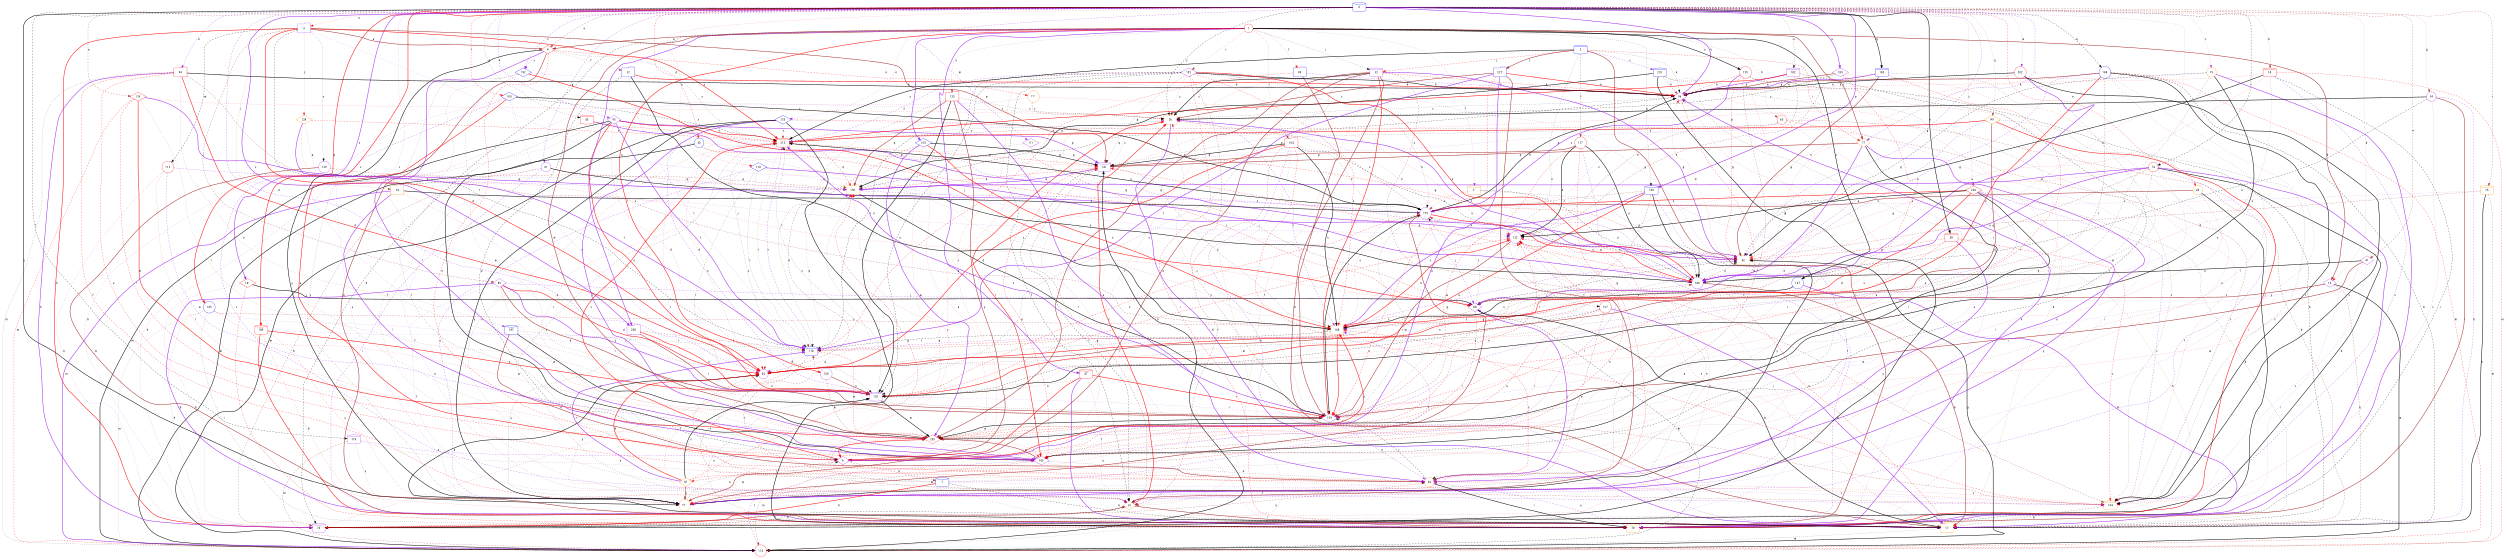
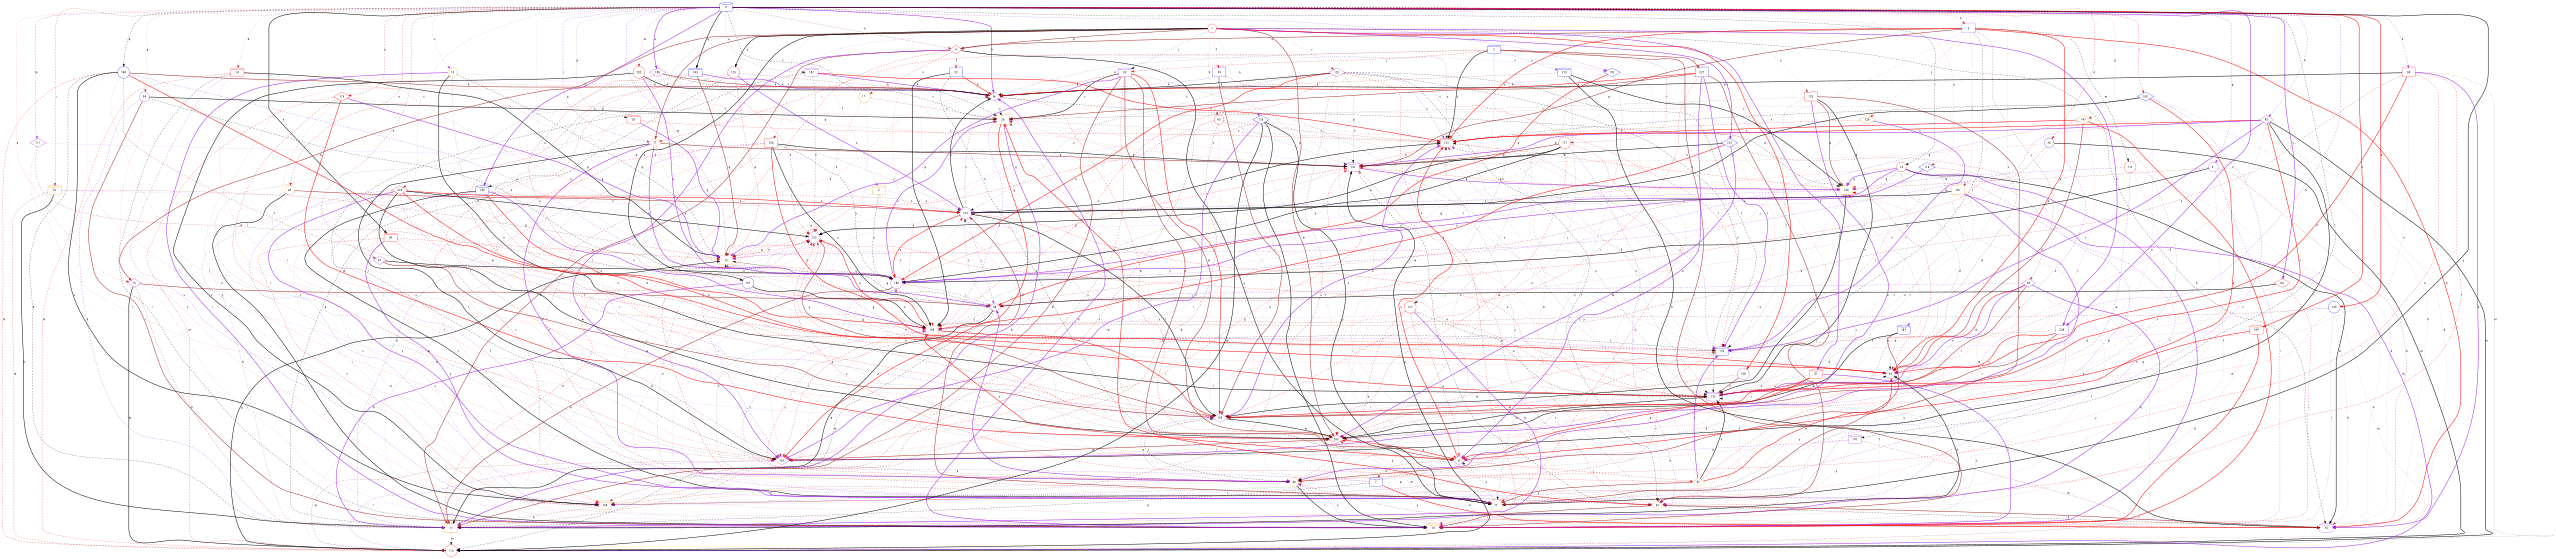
edge "0" -> "202": color purple -> red
node "129": removed
